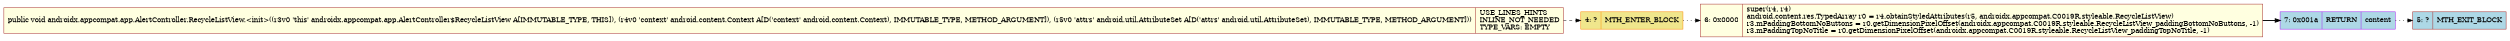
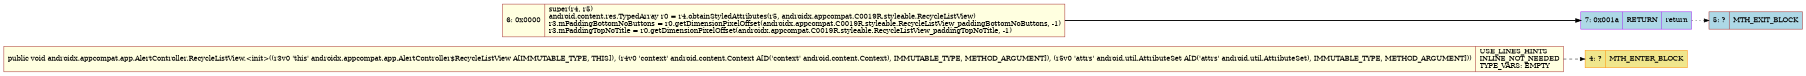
node "6: 0x0000": text "super(r4, r4)" -> "super(r4, r5)"
edge "4: ?" -> "6: 0x0000": removed
node "7: 0x001a": text "content" -> "return"
